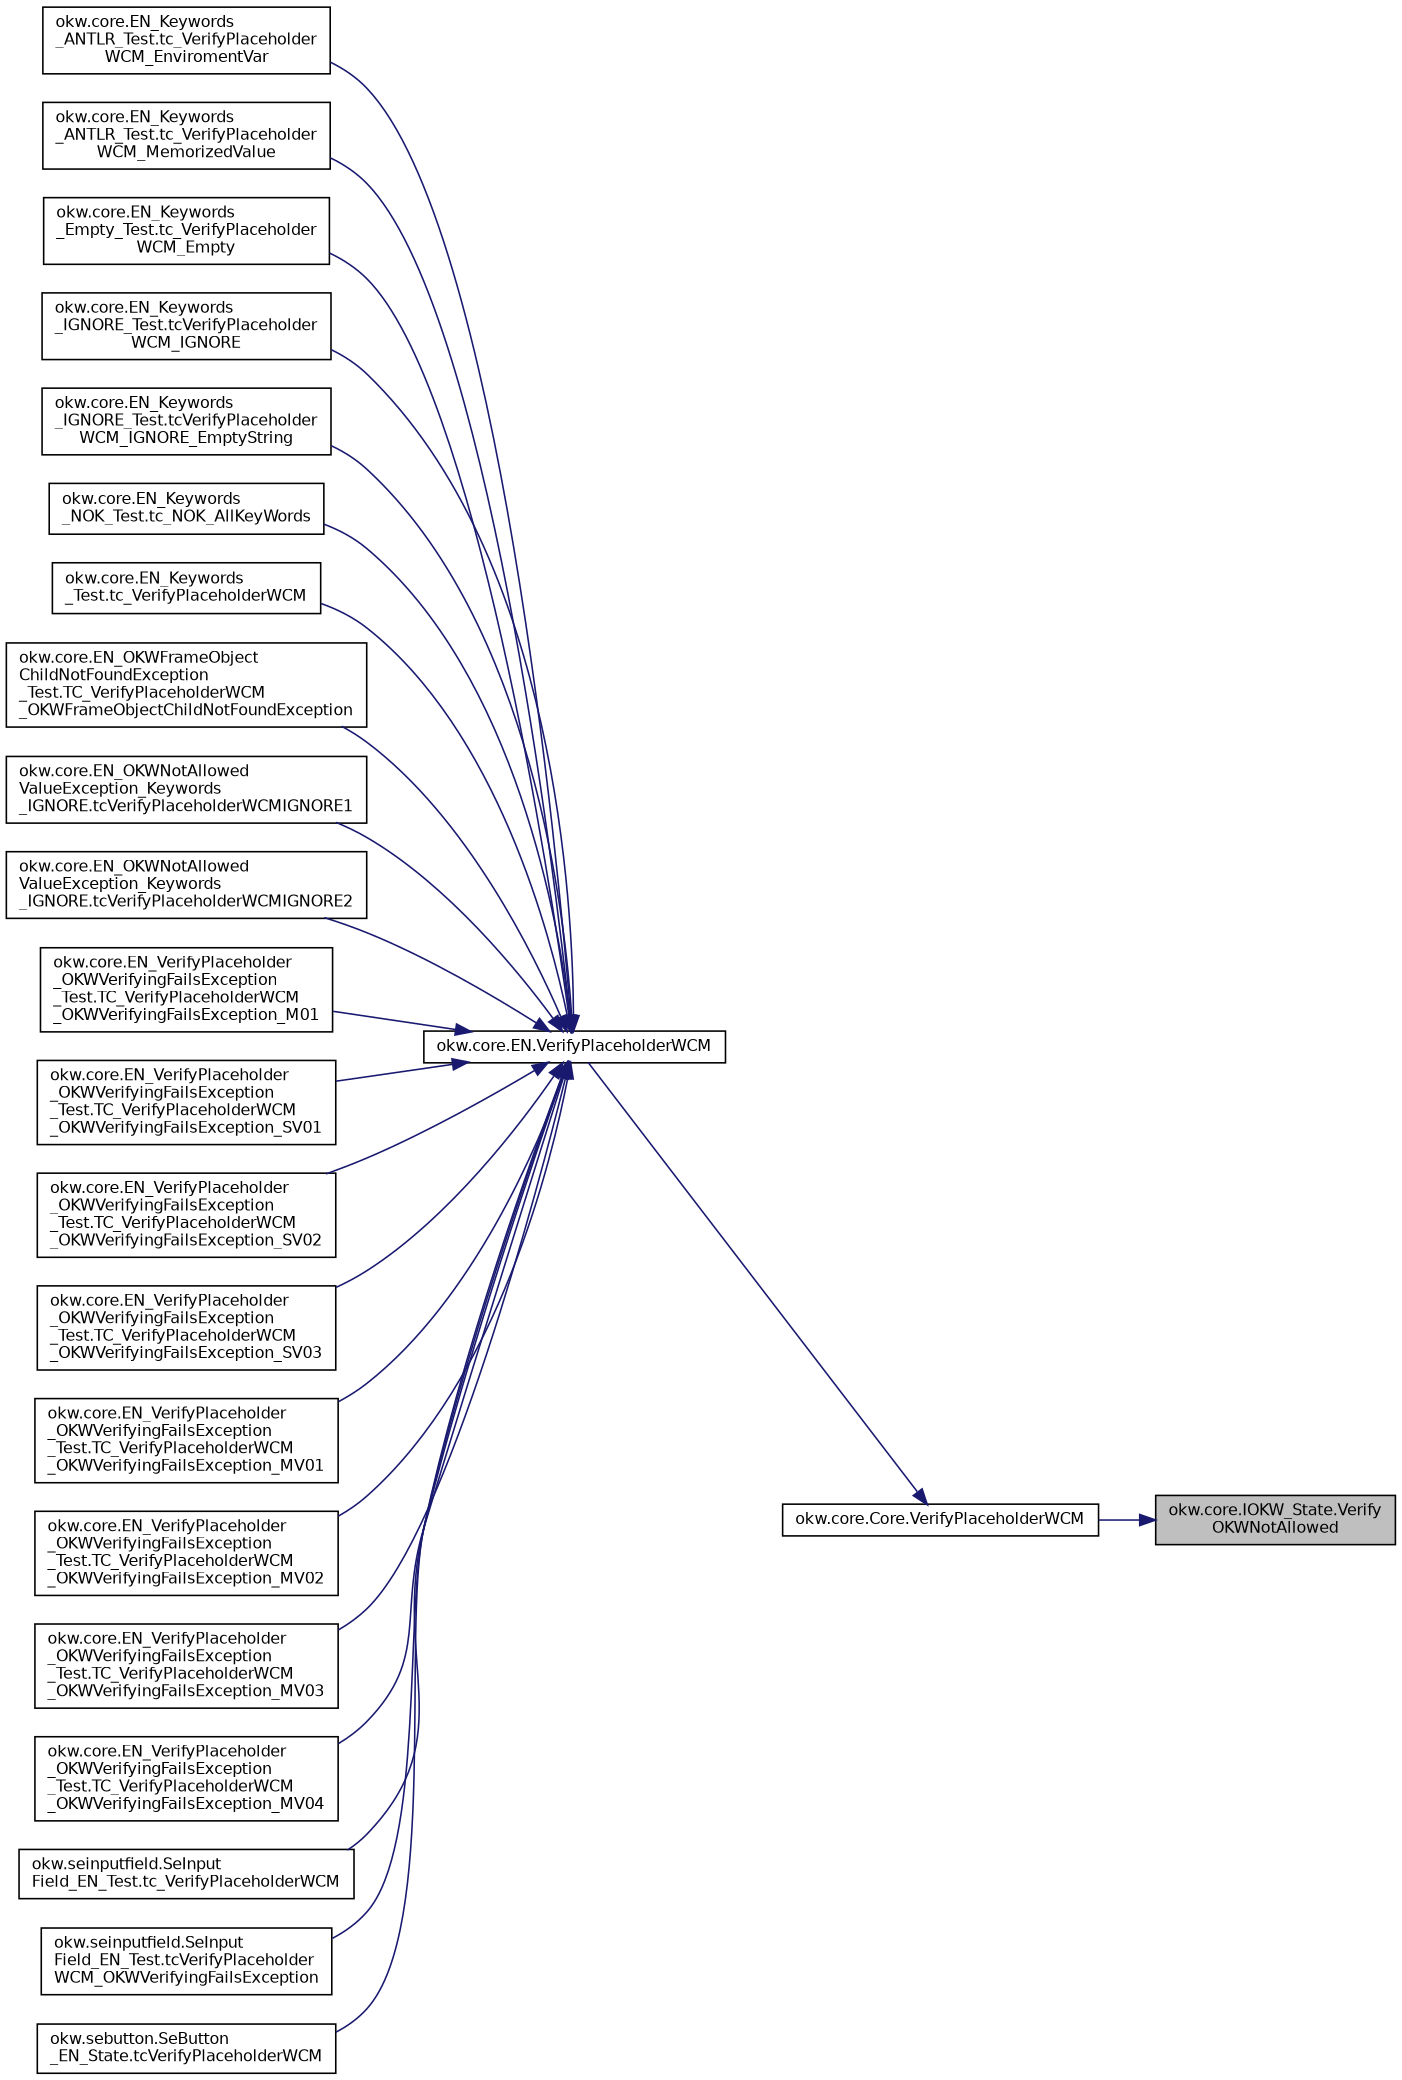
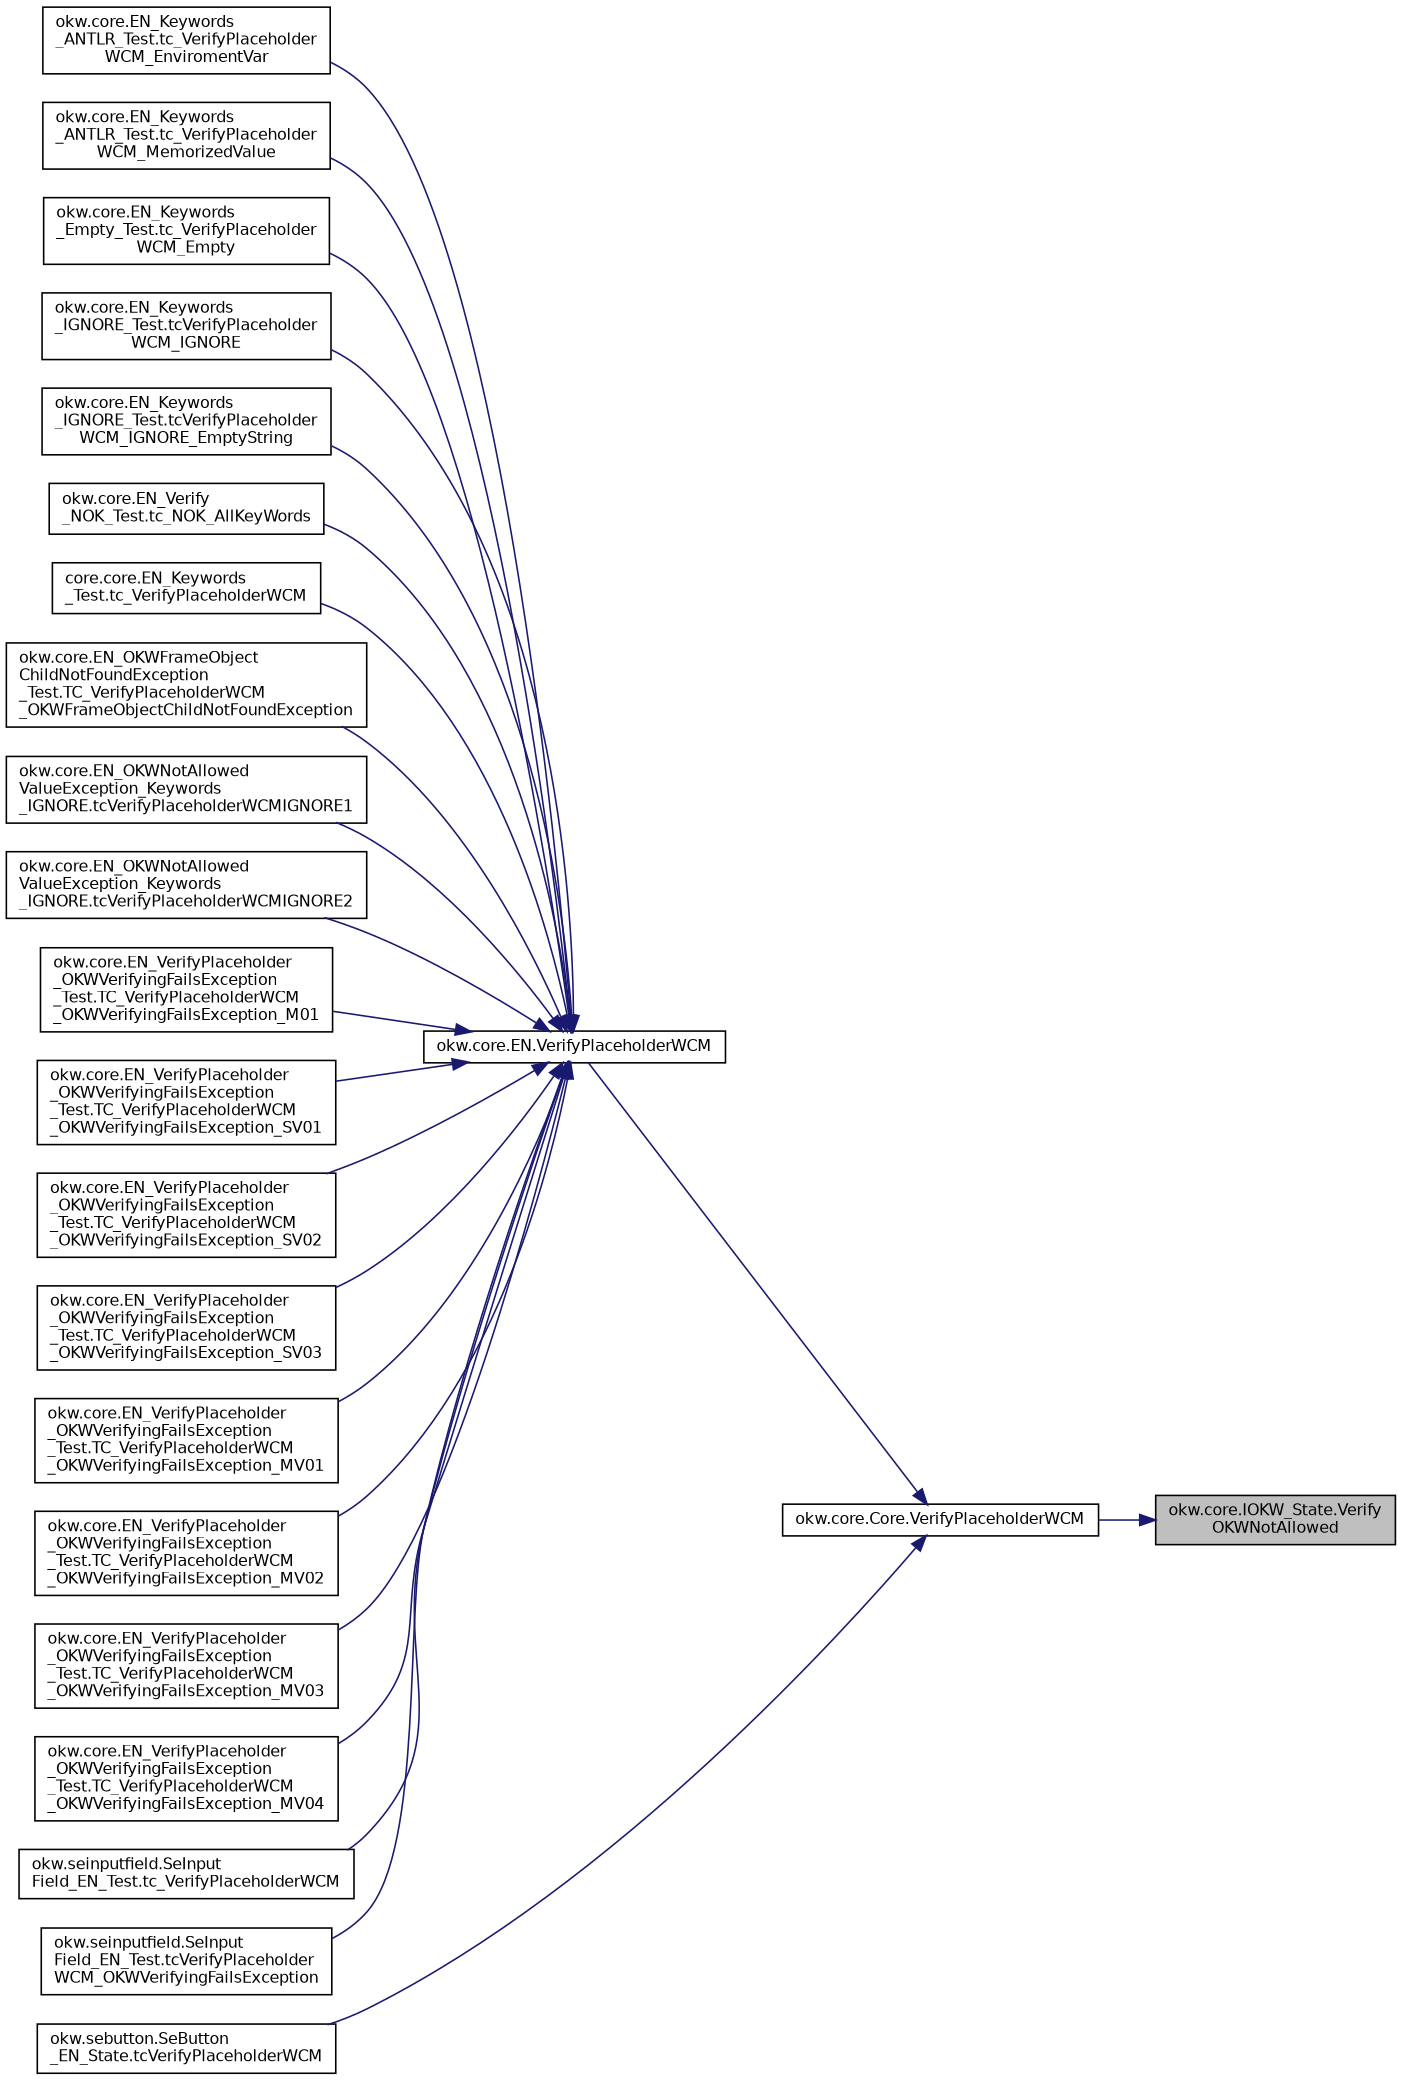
node "okw.core.EN_Keywords _NOK_Test.tc_NOK_AllKeyWords": label "okw.core.EN_Keywords _NOK_Test.tc_NOK_AllKeyWords" -> "okw.core.EN_Verify _NOK_Test.tc_NOK_AllKeyWords"
node "okw.core.EN_Keywords _Test.tc_VerifyPlaceholderWCM": label "okw.core.EN_Keywords _Test.tc_VerifyPlaceholderWCM" -> "core.core.EN_Keywords _Test.tc_VerifyPlaceholderWCM"
edge "okw.sebutton.SeButton _EN_State.tcVerifyPlaceholderWCM" -> "okw.core.EN.VerifyPlaceholderWCM": now "okw.sebutton.SeButton _EN_State.tcVerifyPlaceholderWCM" -> "okw.core.Core.VerifyPlaceholderWCM"
